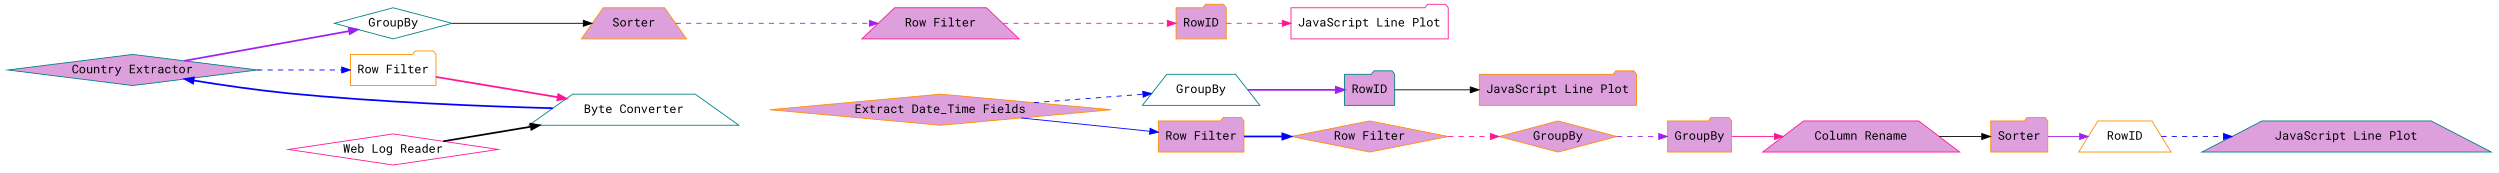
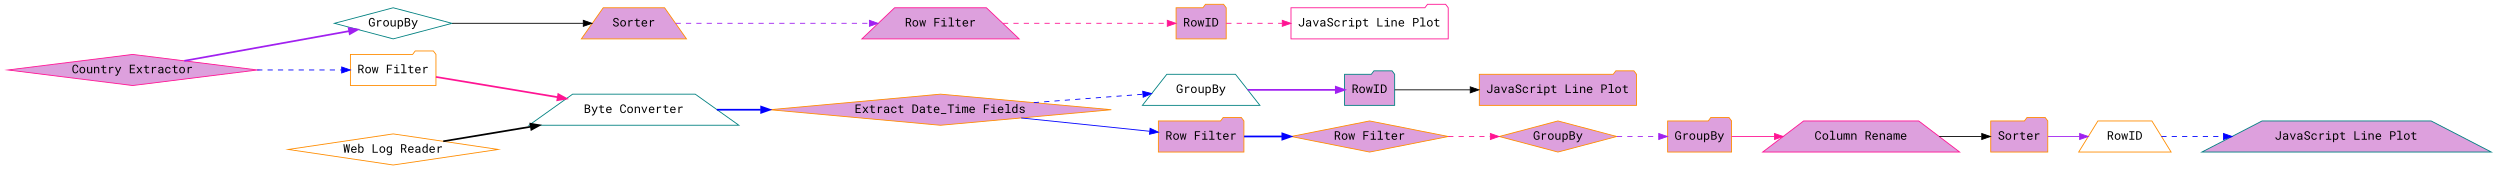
node "Country Extractor": color teal -> deeppink
edge "Byte Converter" -> "Country Extractor": now "Byte Converter" -> "Extract Date_Time Fields"
node "Web Log Reader": color deeppink -> darkorange
